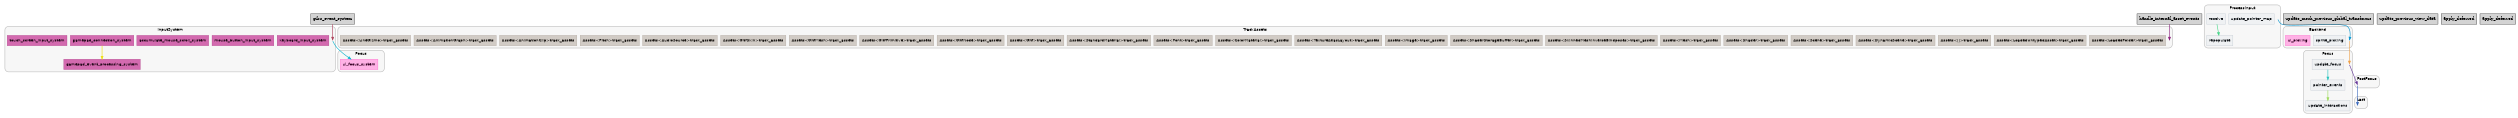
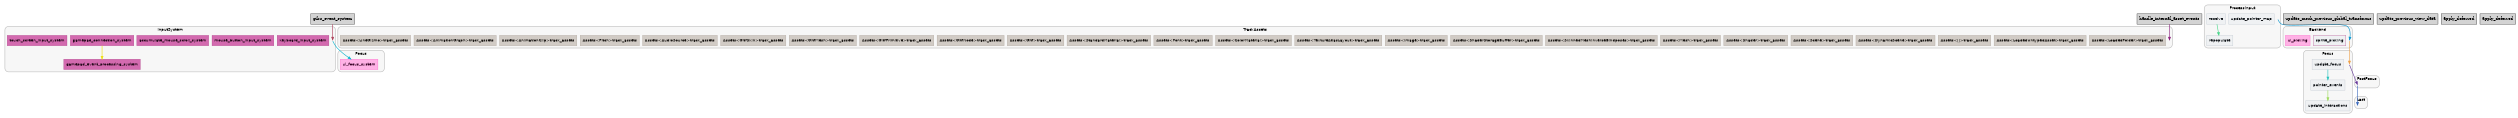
node "sprite_picking": color #b4bec7 -> #a5317d
